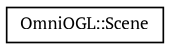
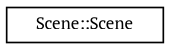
node "OmniOGL::Scene": label "OmniOGL::Scene" -> "Scene::Scene"
